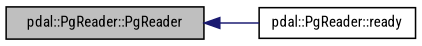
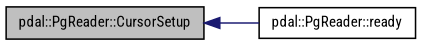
node "pdal::PgReader::PgReader": label "pdal::PgReader::PgReader" -> "pdal::PgReader::CursorSetup"
